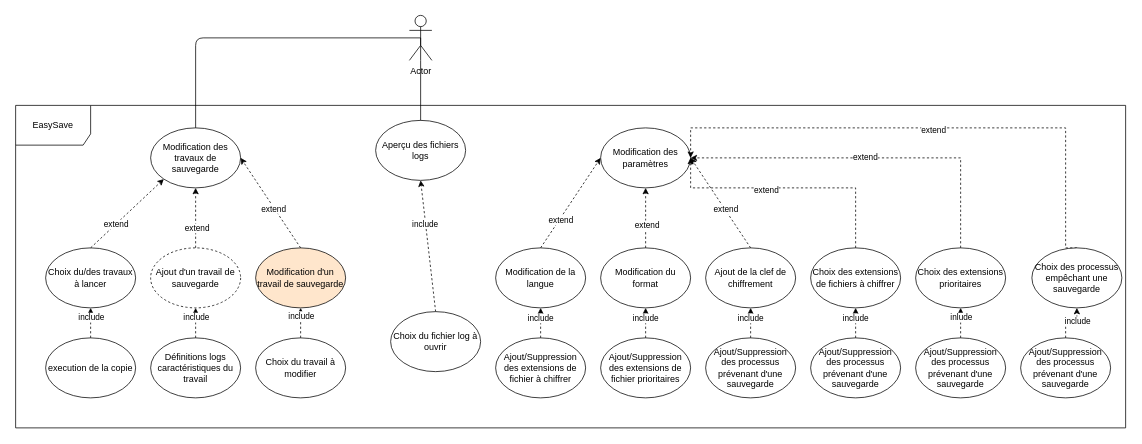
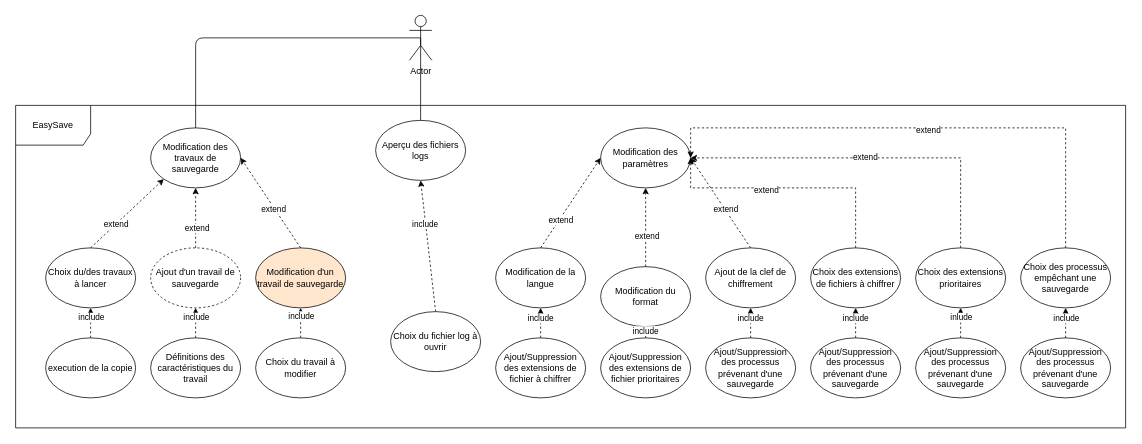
node "Modification du format": moved (645, 278) -> (645, 297)
node "Choix des processus empêchant une sauvegarde": moved (1077, 278) -> (1065, 278)
node "Définitions logs caractéristiques du travail": label "Définitions logs caractéristiques du travail" -> "Définitions des caractéristiques du travail"
